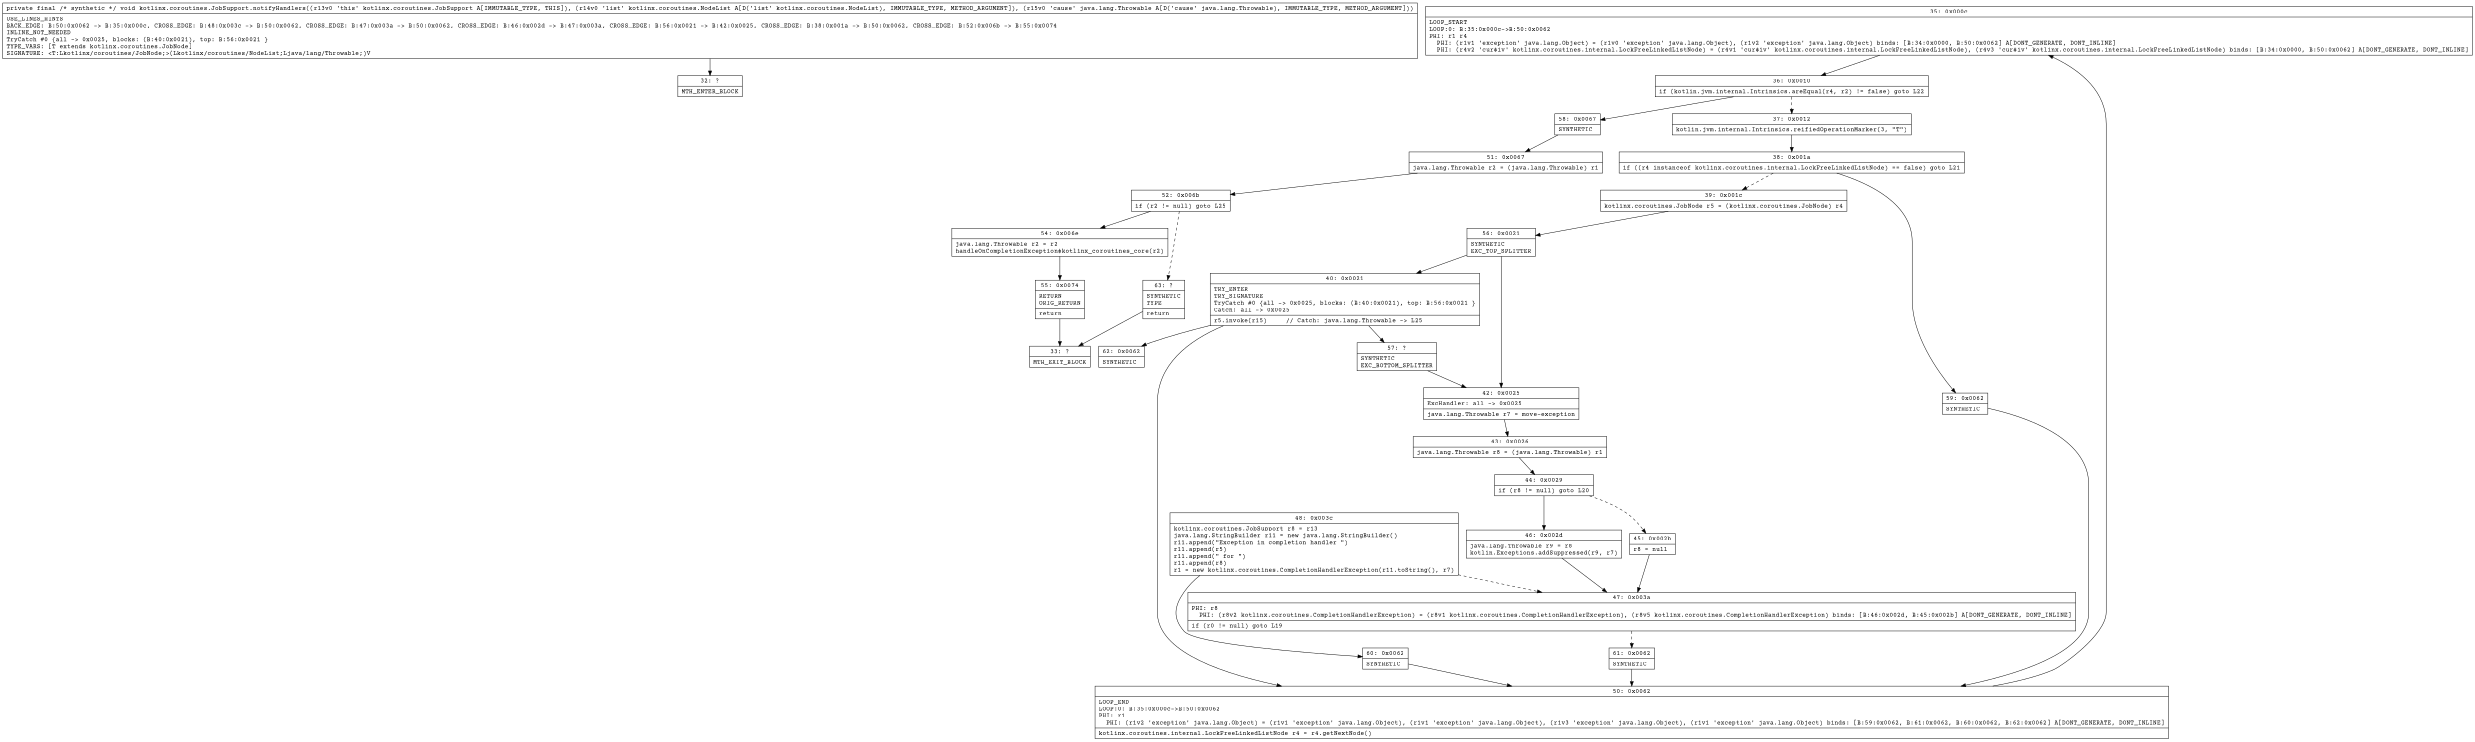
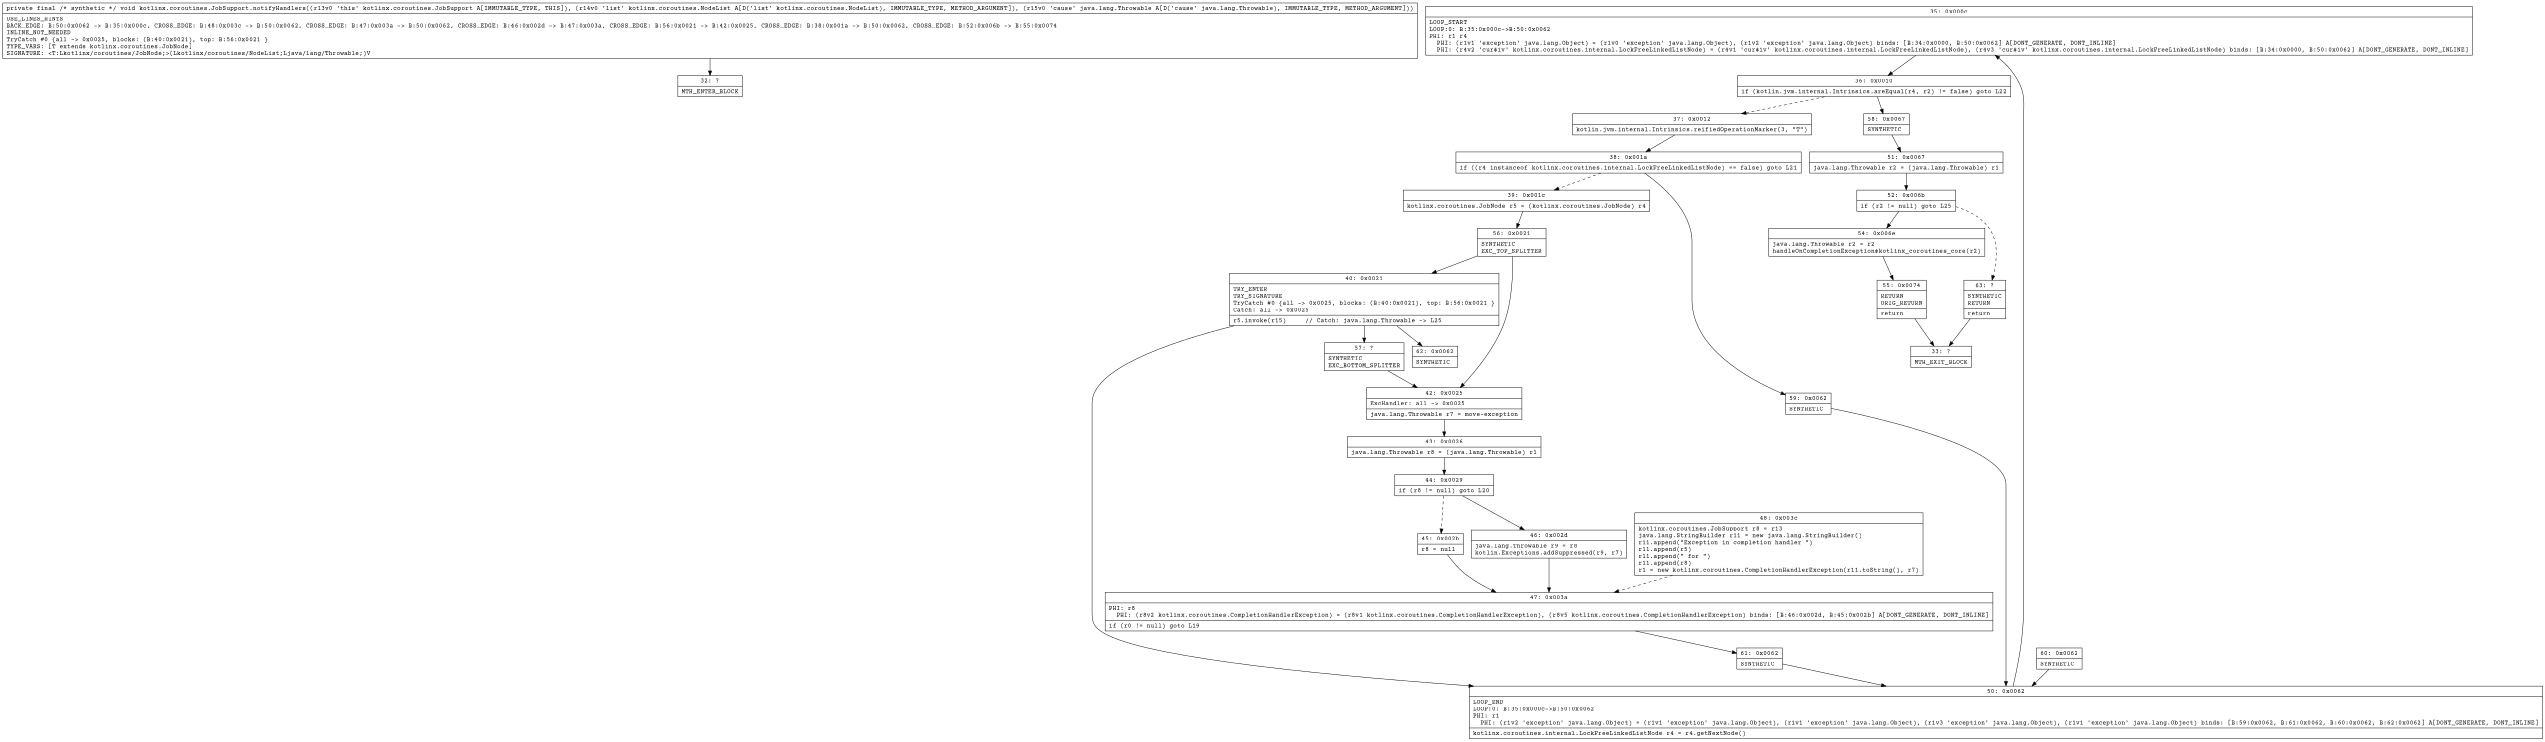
node "63: ?": text "TYPE" -> "RETURN"
edge "47: 0x003a" -> "61: 0x0062": style dashed -> solid
edge "48: 0x003c" -> "60: 0x0062": removed
